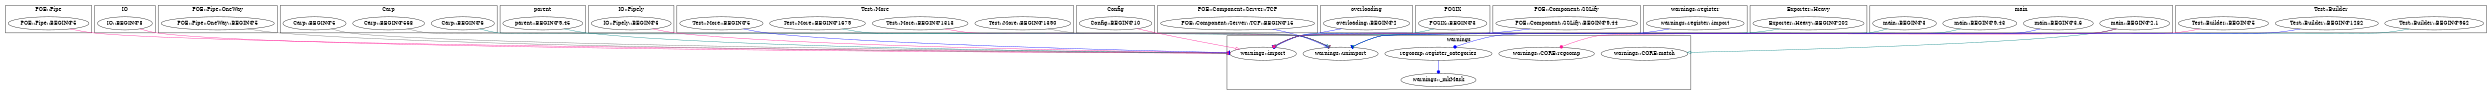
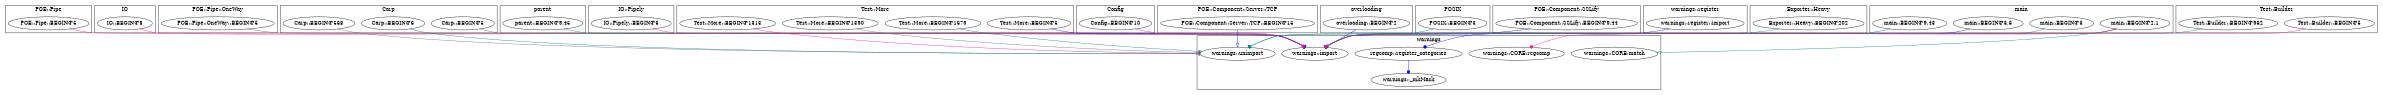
node "Test::Builder::BEGIN@1282": removed
